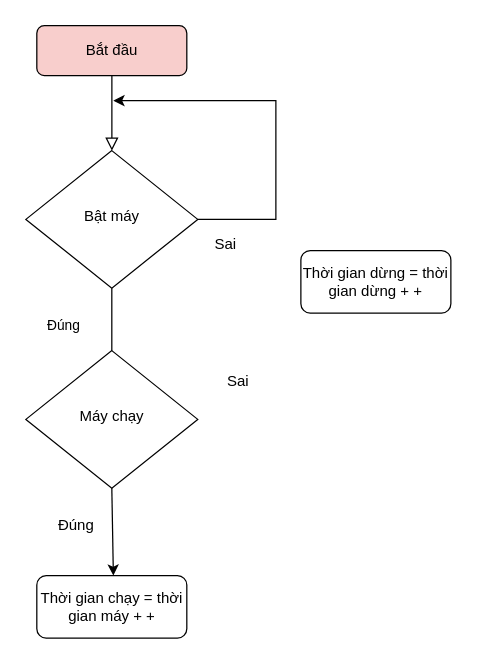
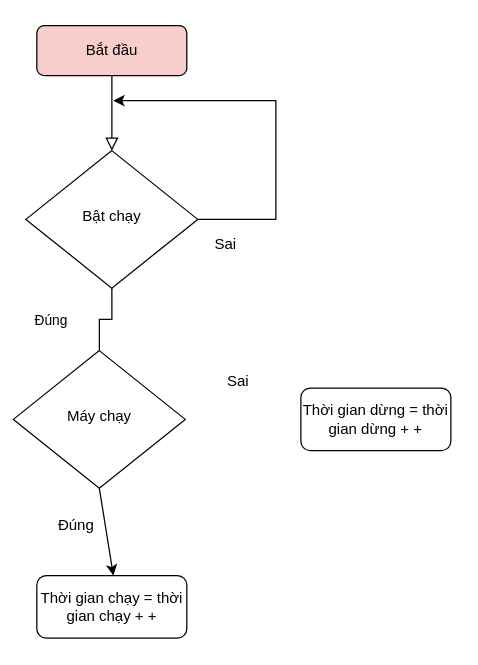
node "Bật máy": label "Bật máy" -> "Bật chạy"
node "Thời gian dừng = thời gian dừng + +": moved (376, 282) -> (376, 419)
node "Máy chạy": moved (112, 419) -> (99, 419)
node "Thời gian chạy = thời gian máy + +": label "Thời gian chạy = thời gian máy + +" -> "Thời gian chạy = thời gian chạy + +"
